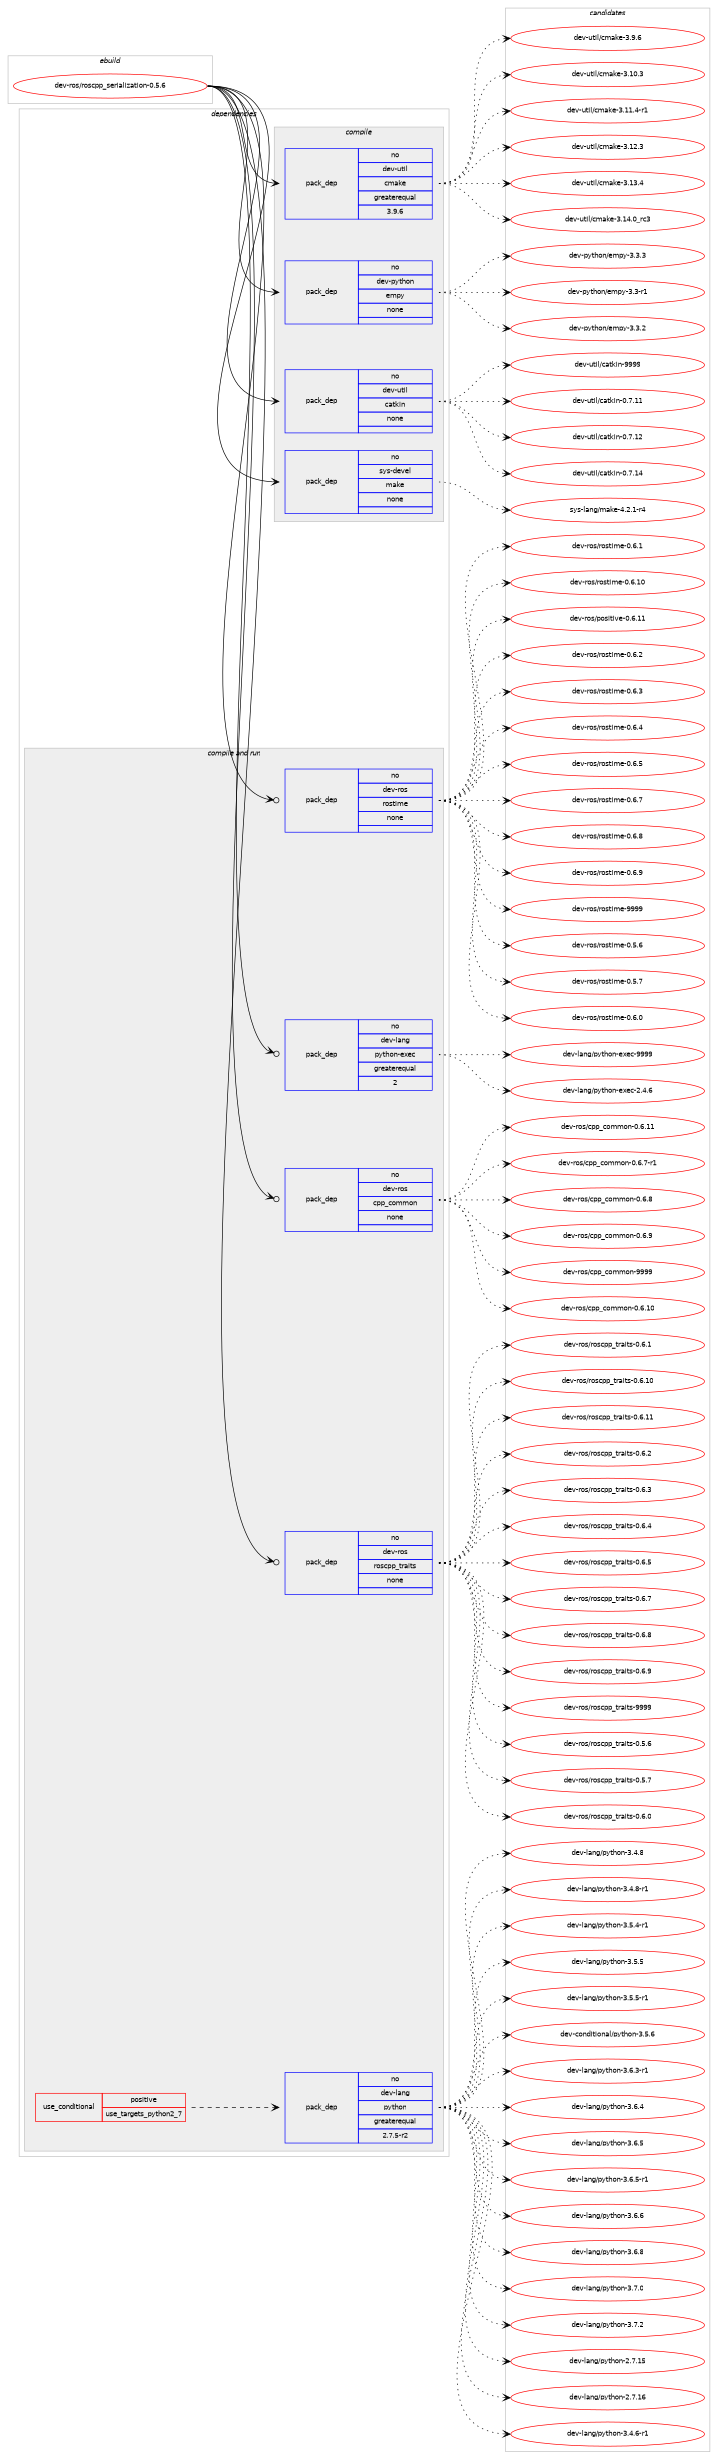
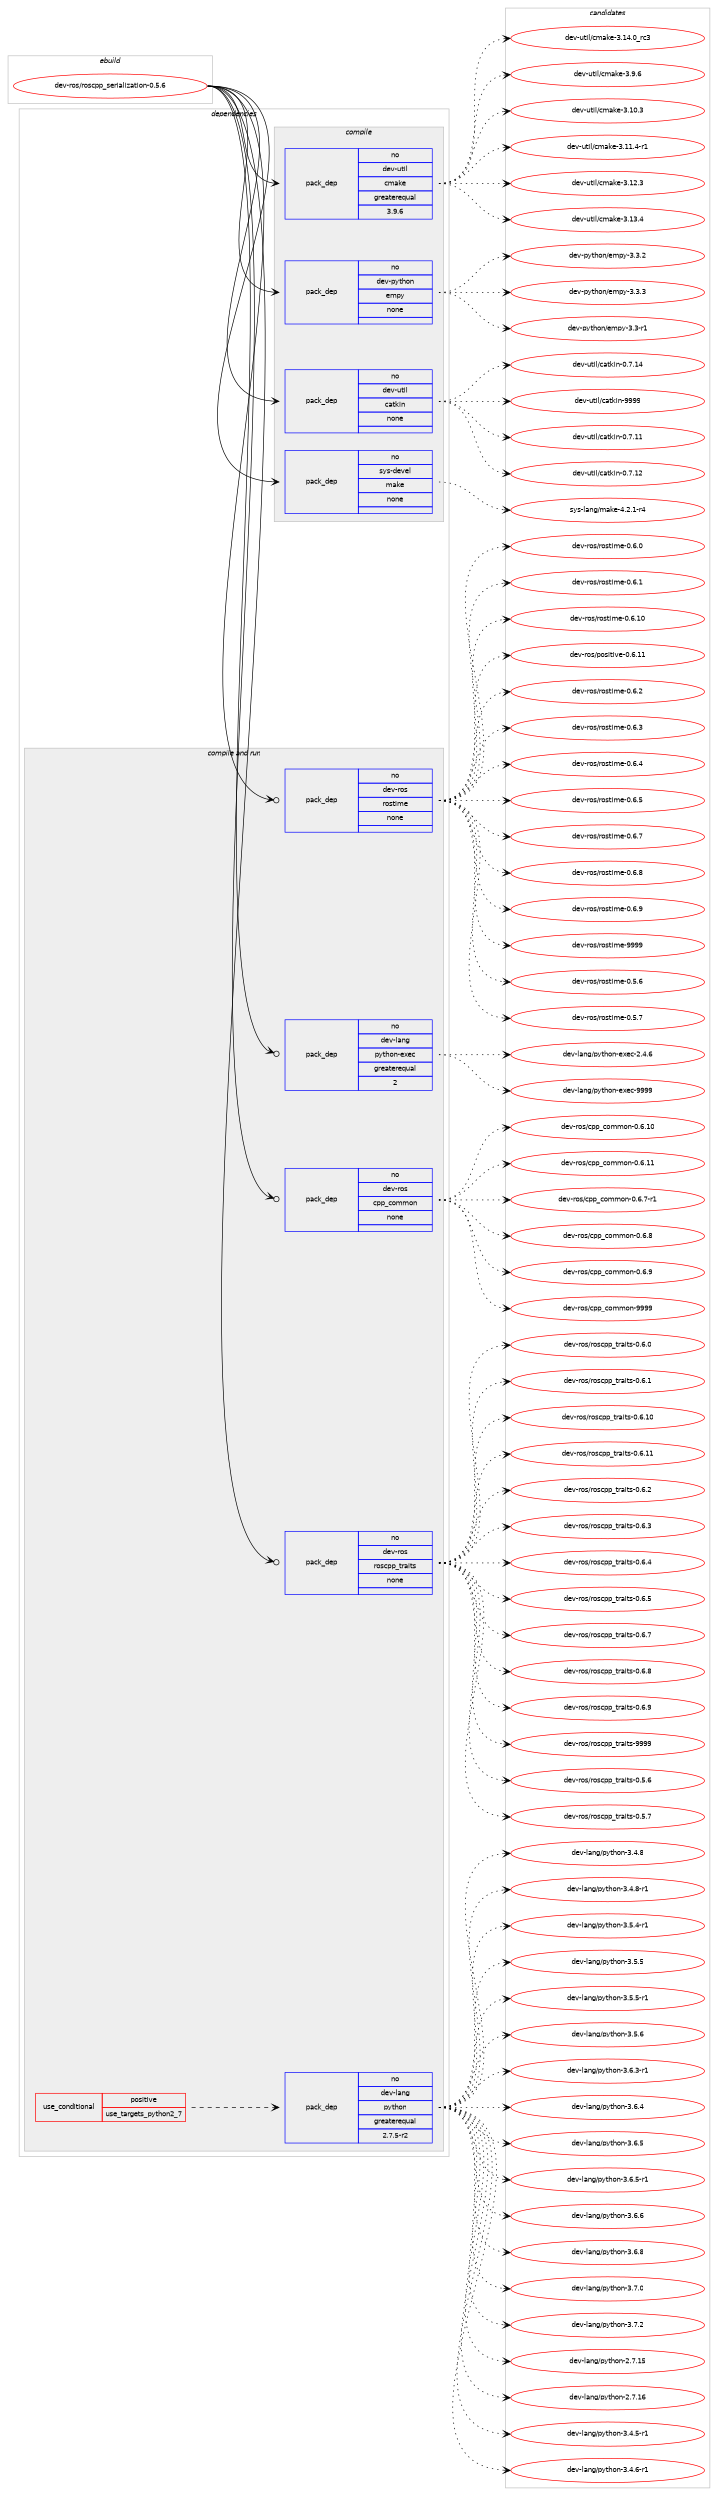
node "dev-conditional/python-3.5.6": label "dev-conditional/python-3.5.6" -> "dev-lang/python-3.5.6"
node "dev-lang/python-3.4.5-r1": added
